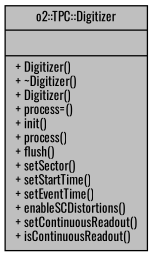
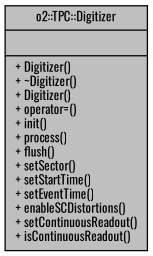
node "o2::TPC::Digitizer": text "+ process=()" -> "+ operator=()"
